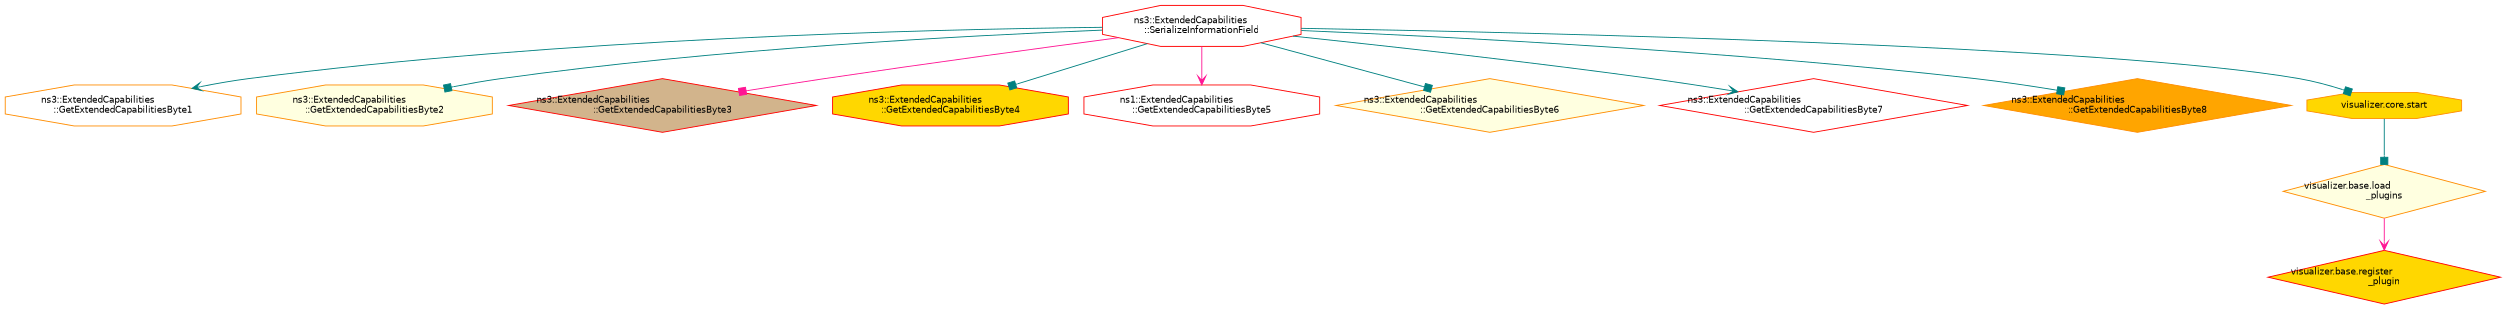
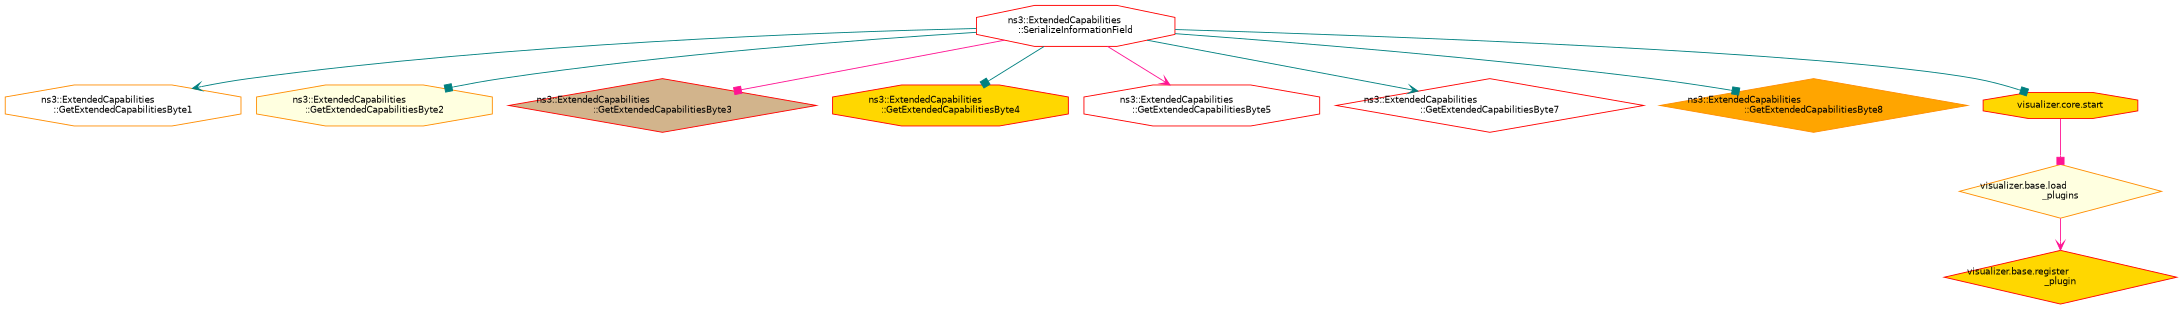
node "ns1::ExtendedCapabilities ::GetExtendedCapabilitiesByte5": label "ns1::ExtendedCapabilities ::GetExtendedCapabilitiesByte5" -> "ns3::ExtendedCapabilities ::GetExtendedCapabilitiesByte5"
node "ns3::ExtendedCapabilities ::GetExtendedCapabilitiesByte6": removed
node "visualizer.core.start": color darkorange -> red
edge "visualizer.core.start" -> "visualizer.base.load _plugins": color teal -> deeppink
